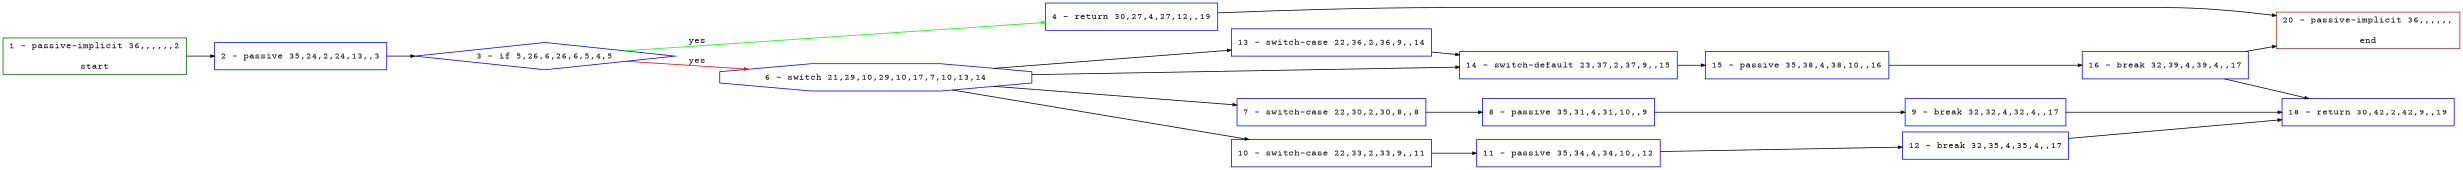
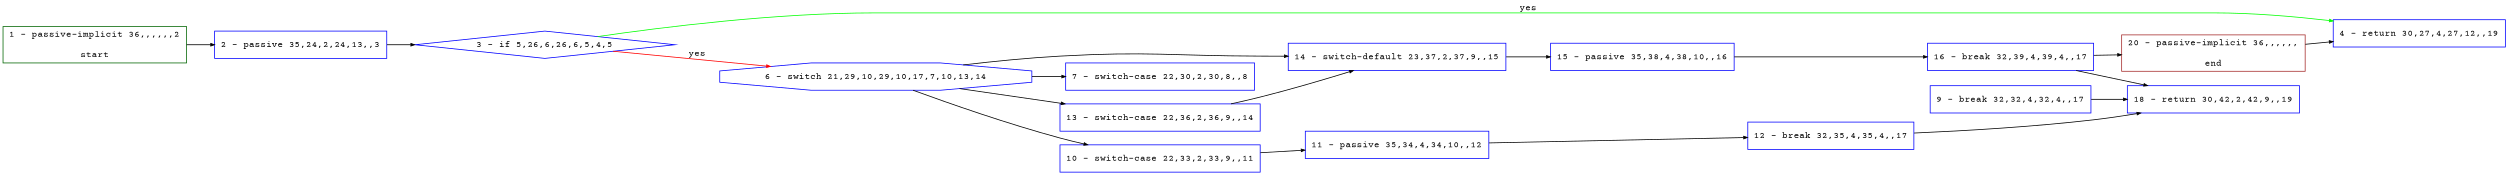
edge "4 - return 30,27,4,27,12,,19" -> "20 - passive-implicit 36,,,,,, end": reversed
node "8 - passive 35,31,4,31,10,,9": removed
